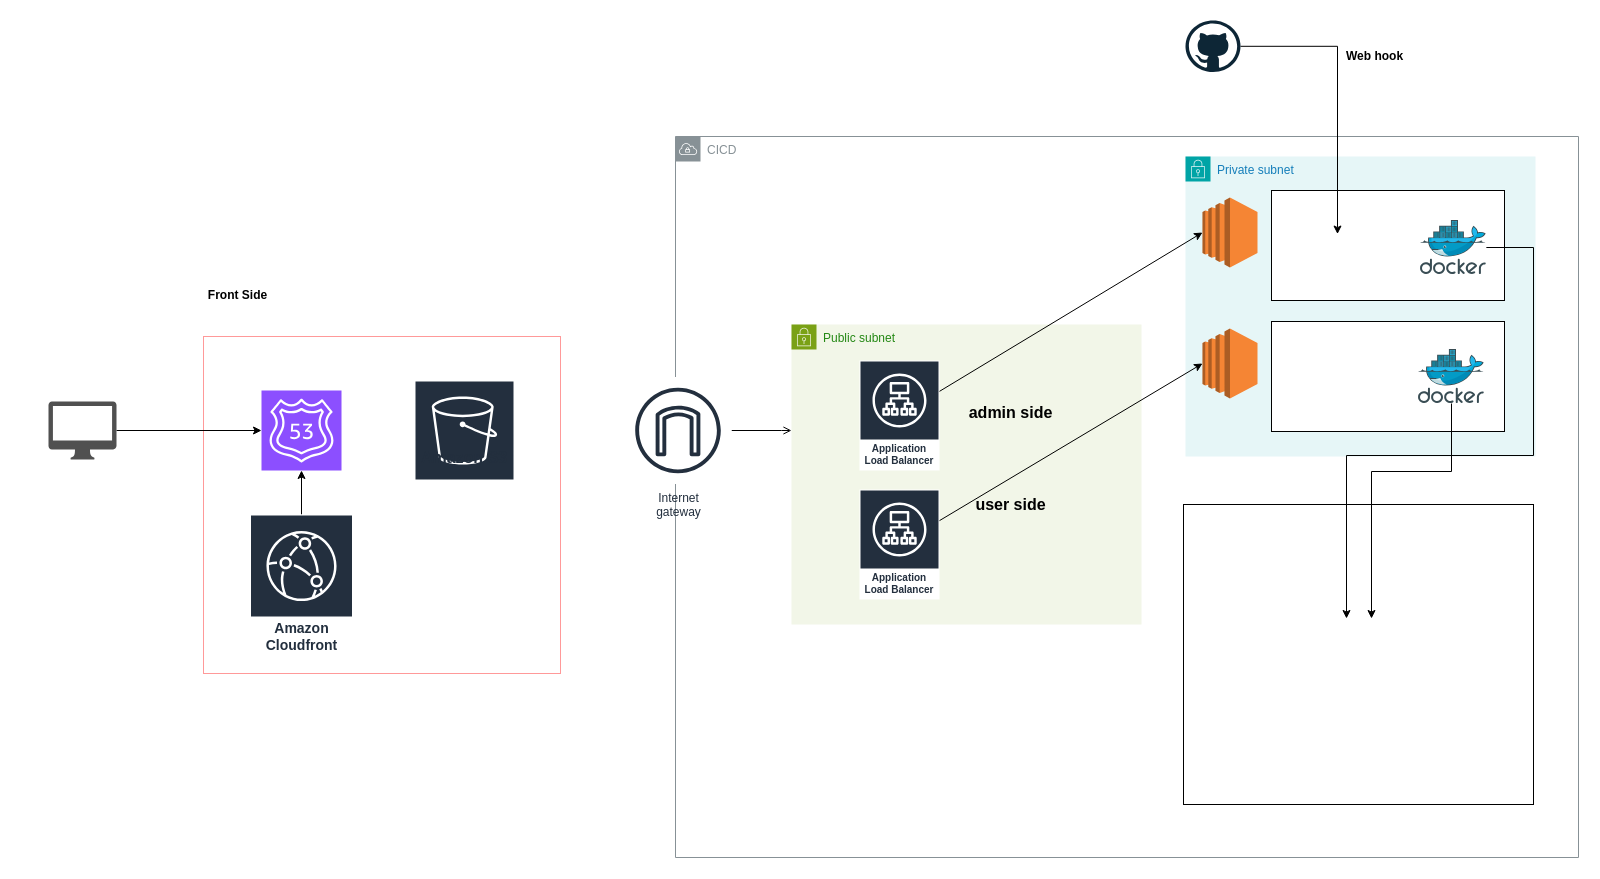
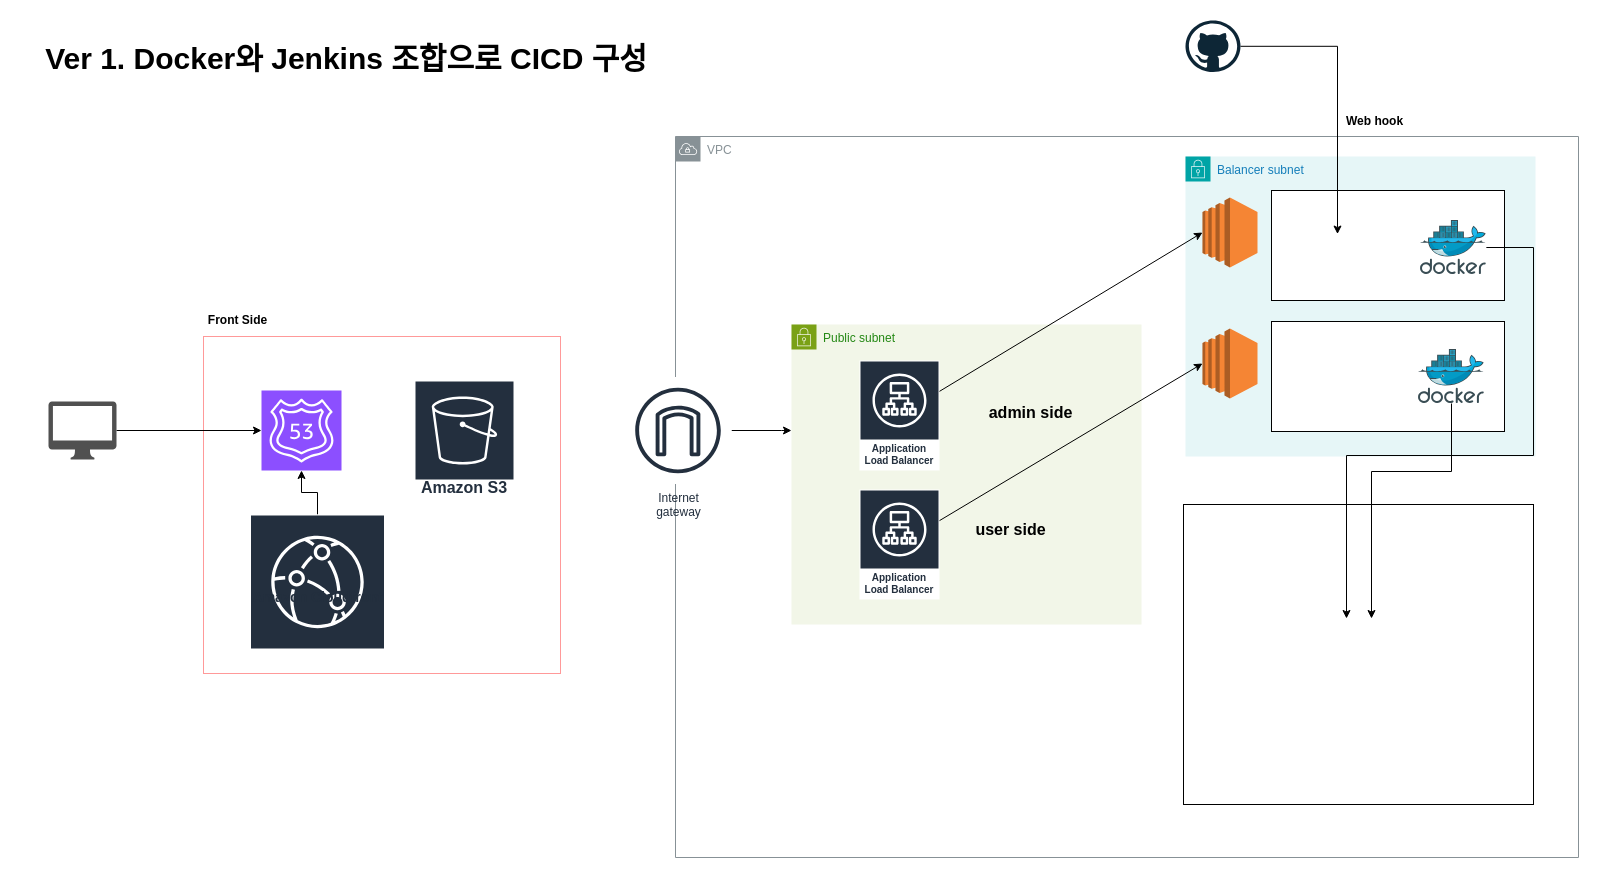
node "Web hook": moved (1374, 57) -> (1374, 122)
node "Ver 1. Docker와 Jenkins 조합으로 CICD 구성": added
node "CICD": label "CICD" -> "VPC"
node "Private subnet": label "Private subnet" -> "Balancer subnet"
node "Front Side": moved (237, 296) -> (237, 321)
node "admin side": moved (1011, 412) -> (1031, 412)
node "Amazon S3": size 100x90 -> 100x120
edge "Internet gateway" -> "Public subnet": arrowhead open -> classic
node "user side": moved (1011, 504) -> (1011, 529)
node "Amazon Cloudfront": size 103x143 -> 135x95
